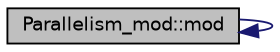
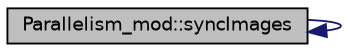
node "Parallelism_mod::mod": label "Parallelism_mod::mod" -> "Parallelism_mod::syncImages"
